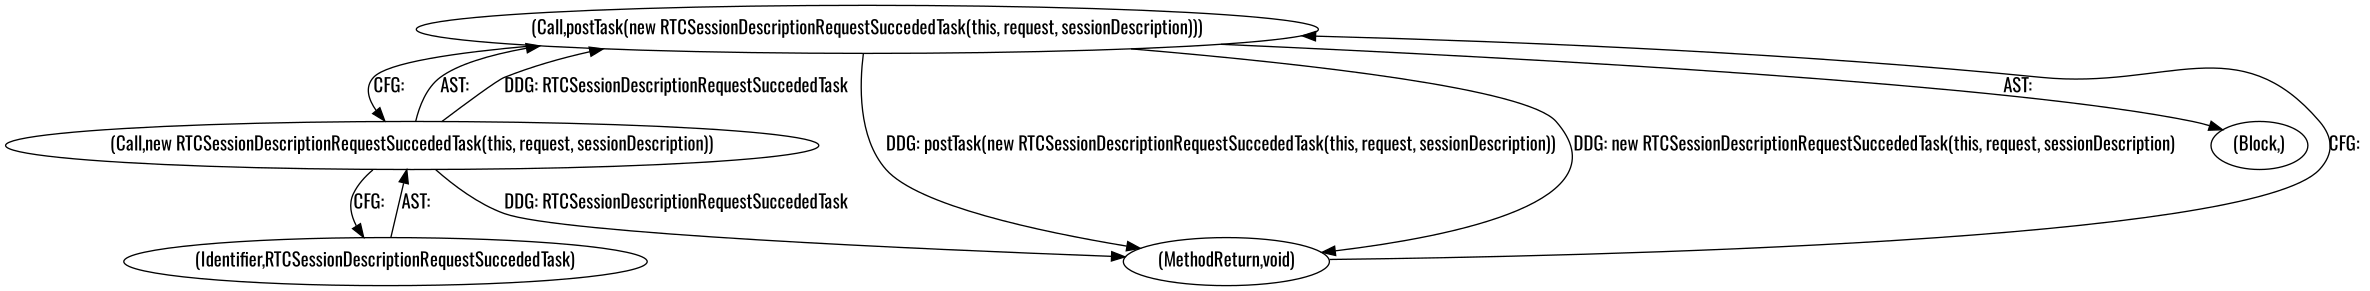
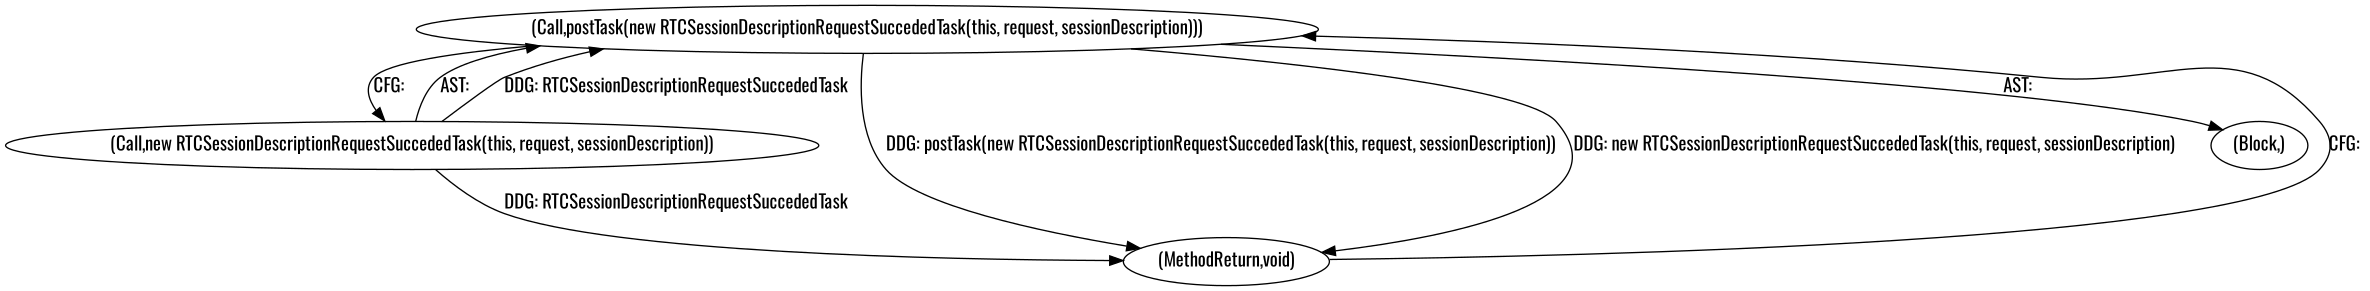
node "(Identifier,RTCSessionDescriptionRequestSuccededTask)": removed
